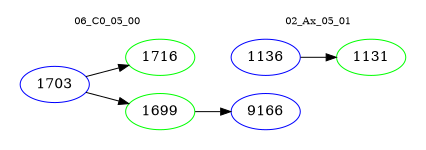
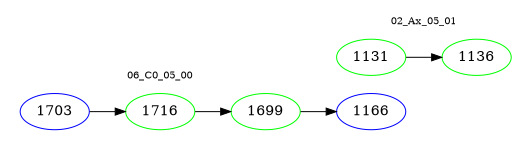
node "1136": color blue -> green
edge "1136" -> "1131": reversed
edge "1703" -> "1699": now "1716" -> "1699"
node "9166": label "9166" -> "1166"
